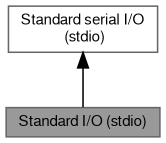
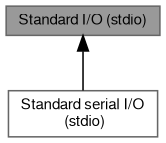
edge "Standard I/O (stdio)" -> "Standard serial I/O (stdio)": reversed
